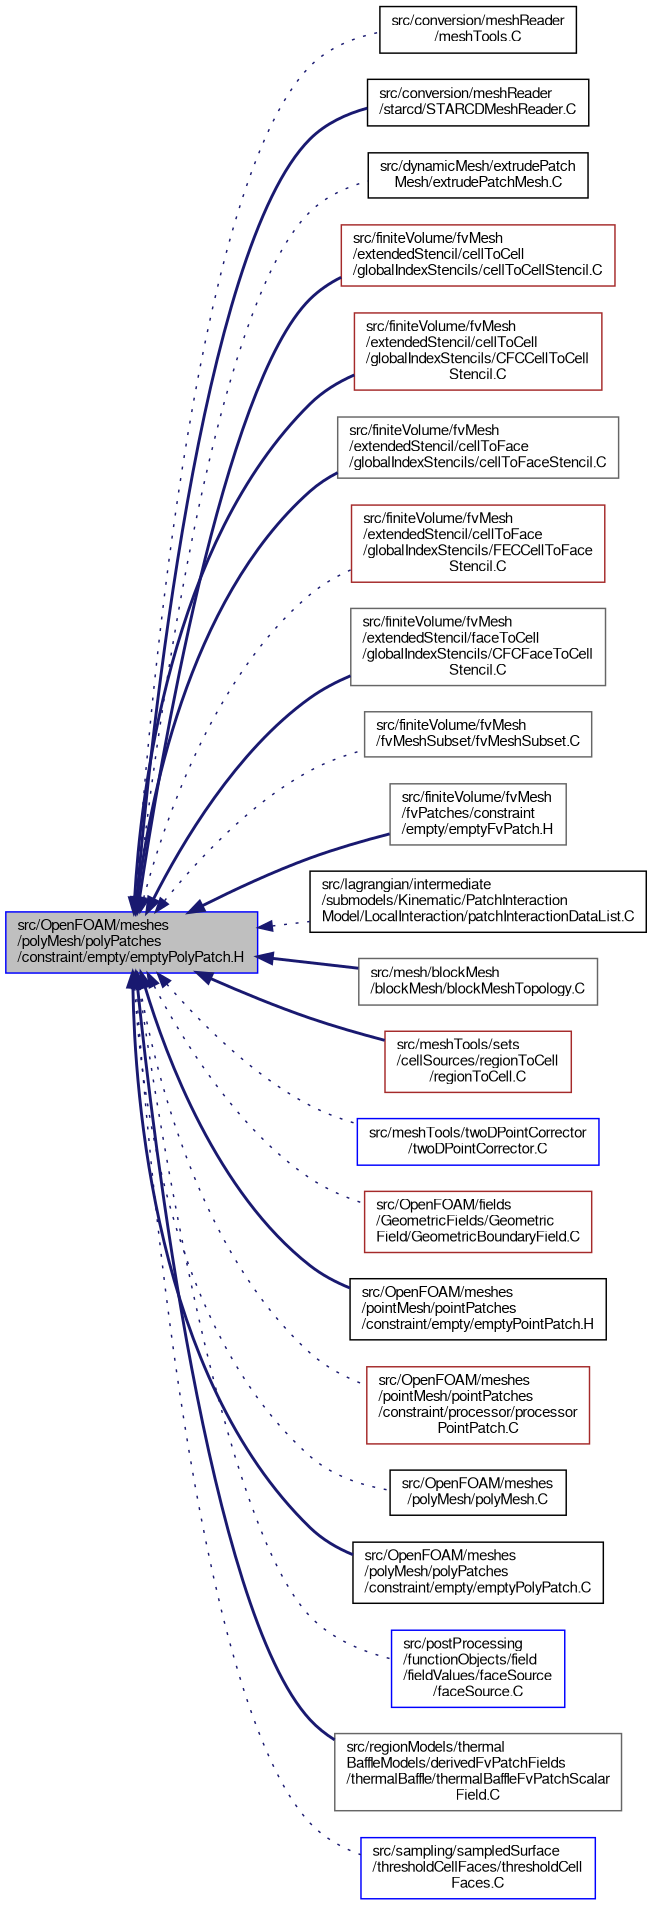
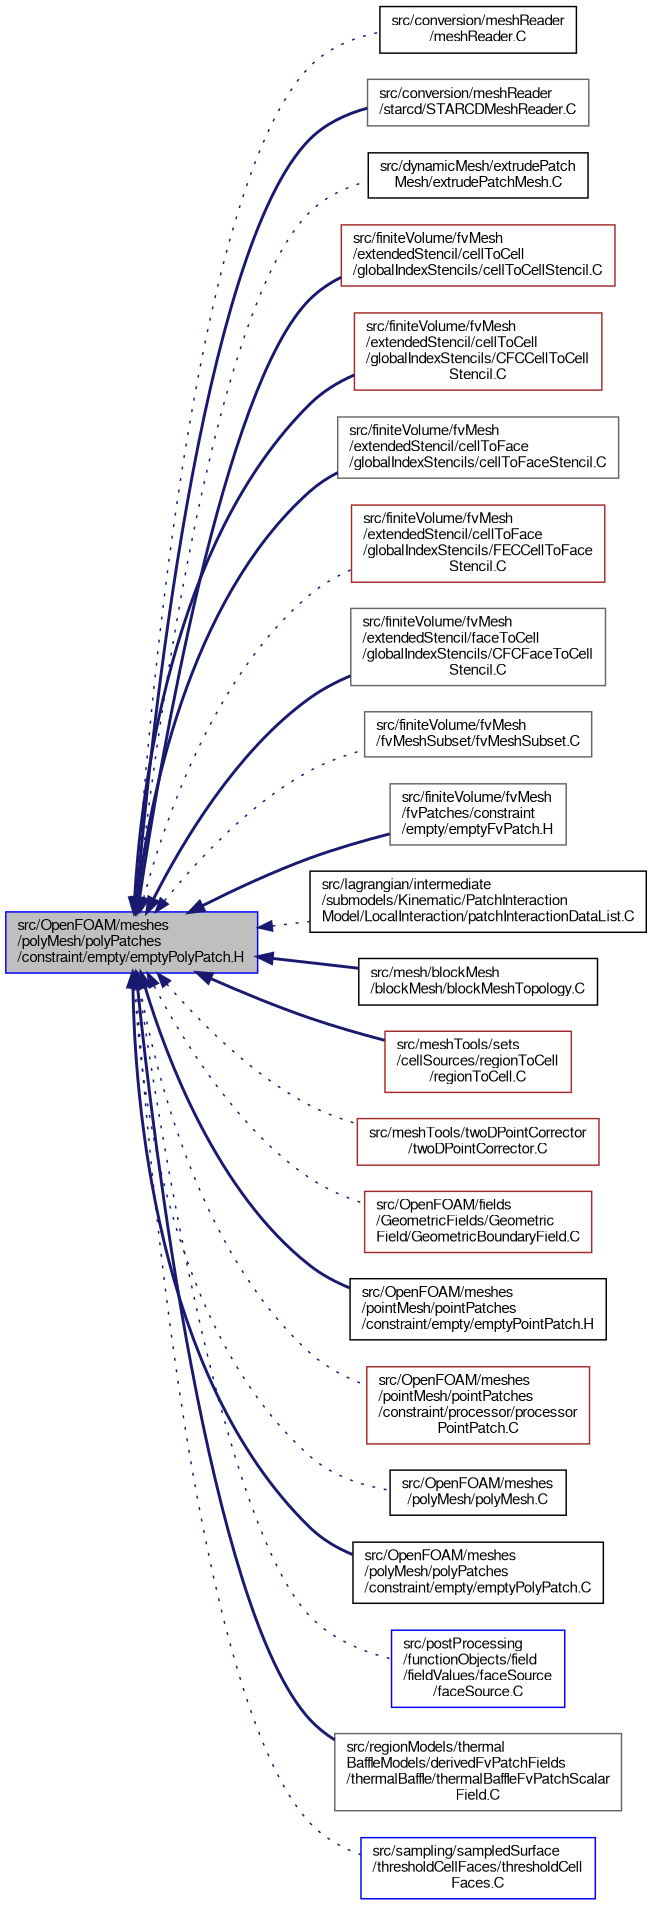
node "src/conversion/meshReader /meshTools.C": label "src/conversion/meshReader /meshTools.C" -> "src/conversion/meshReader /meshReader.C"
node "src/conversion/meshReader /starcd/STARCDMeshReader.C": color black -> gray40
node "src/mesh/blockMesh /blockMesh/blockMeshTopology.C": color gray40 -> black
node "src/meshTools/twoDPointCorrector /twoDPointCorrector.C": color blue -> brown
